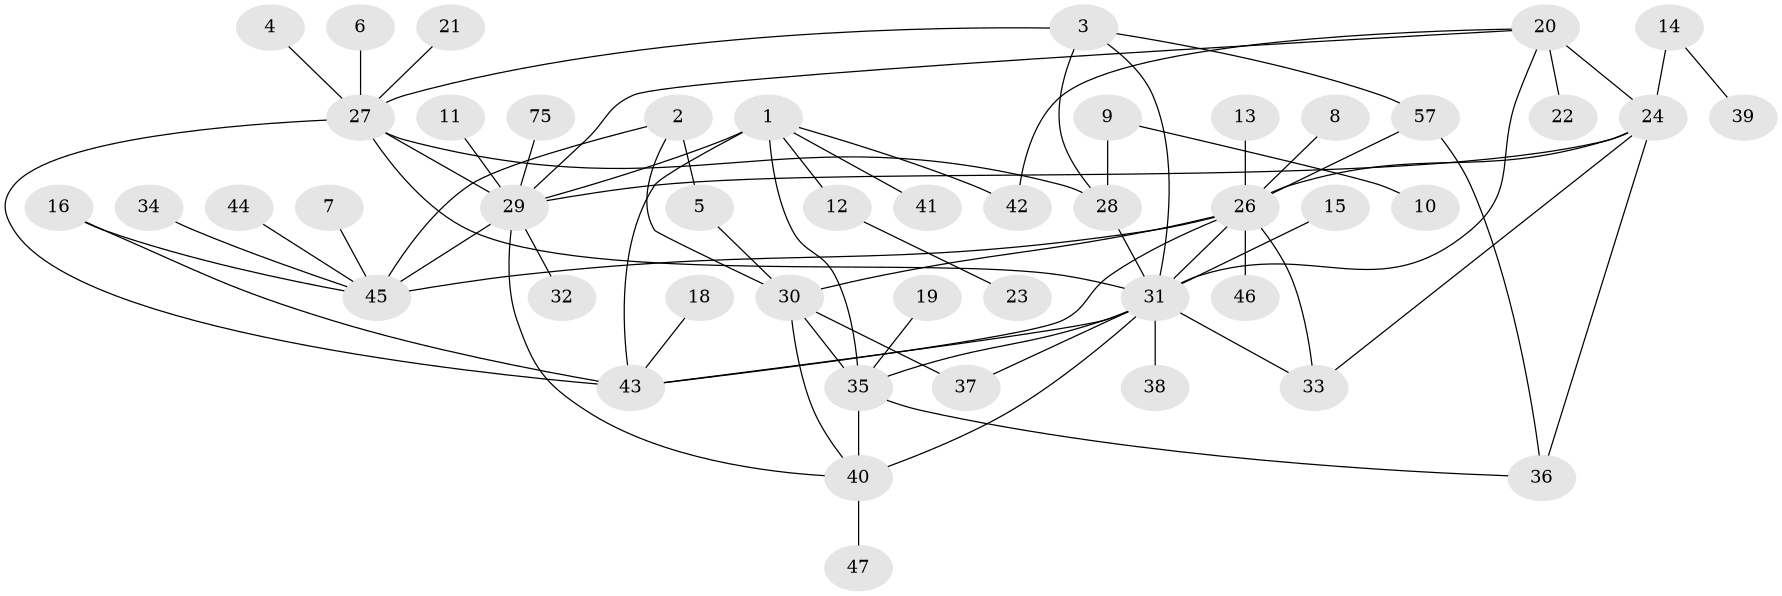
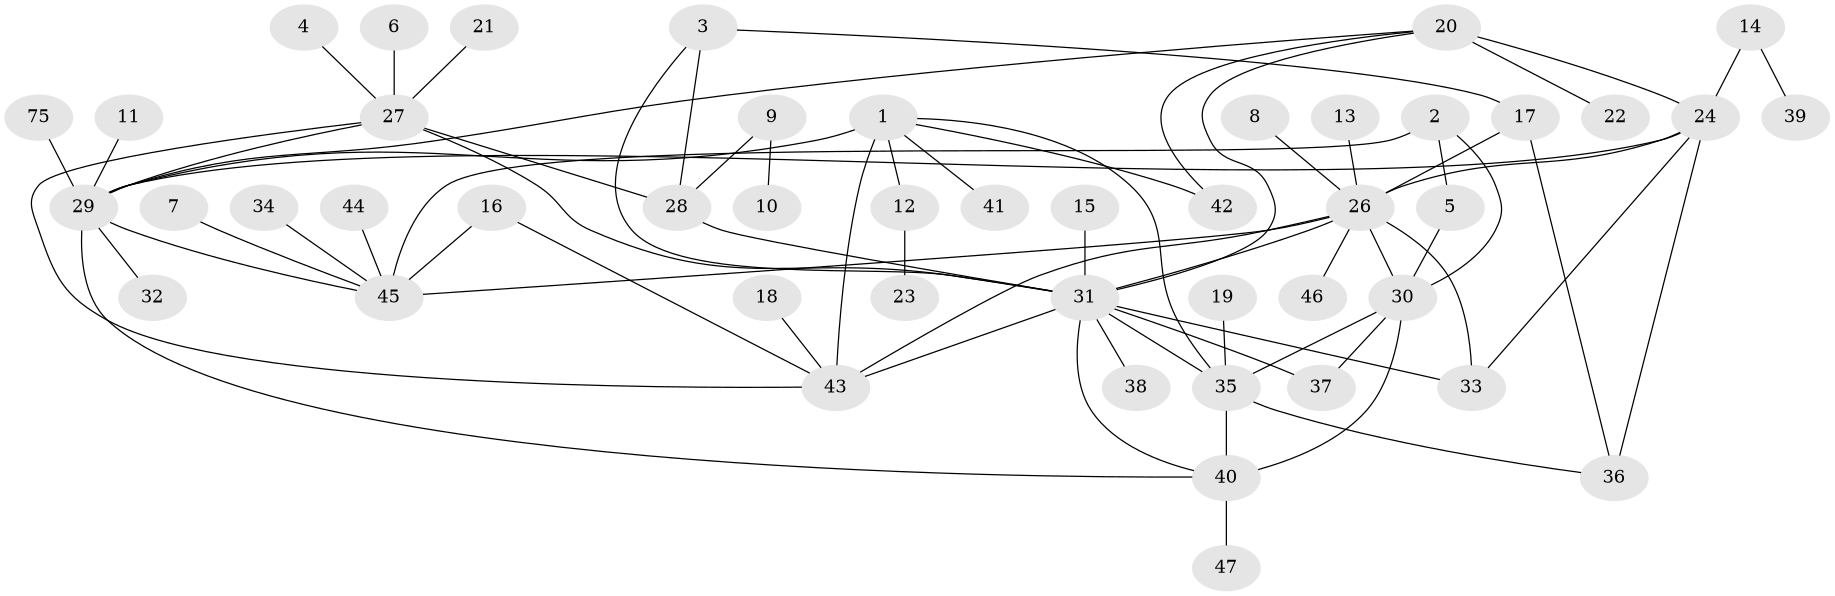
edge "3" -- "27": removed
node "57": label "57" -> "17"
